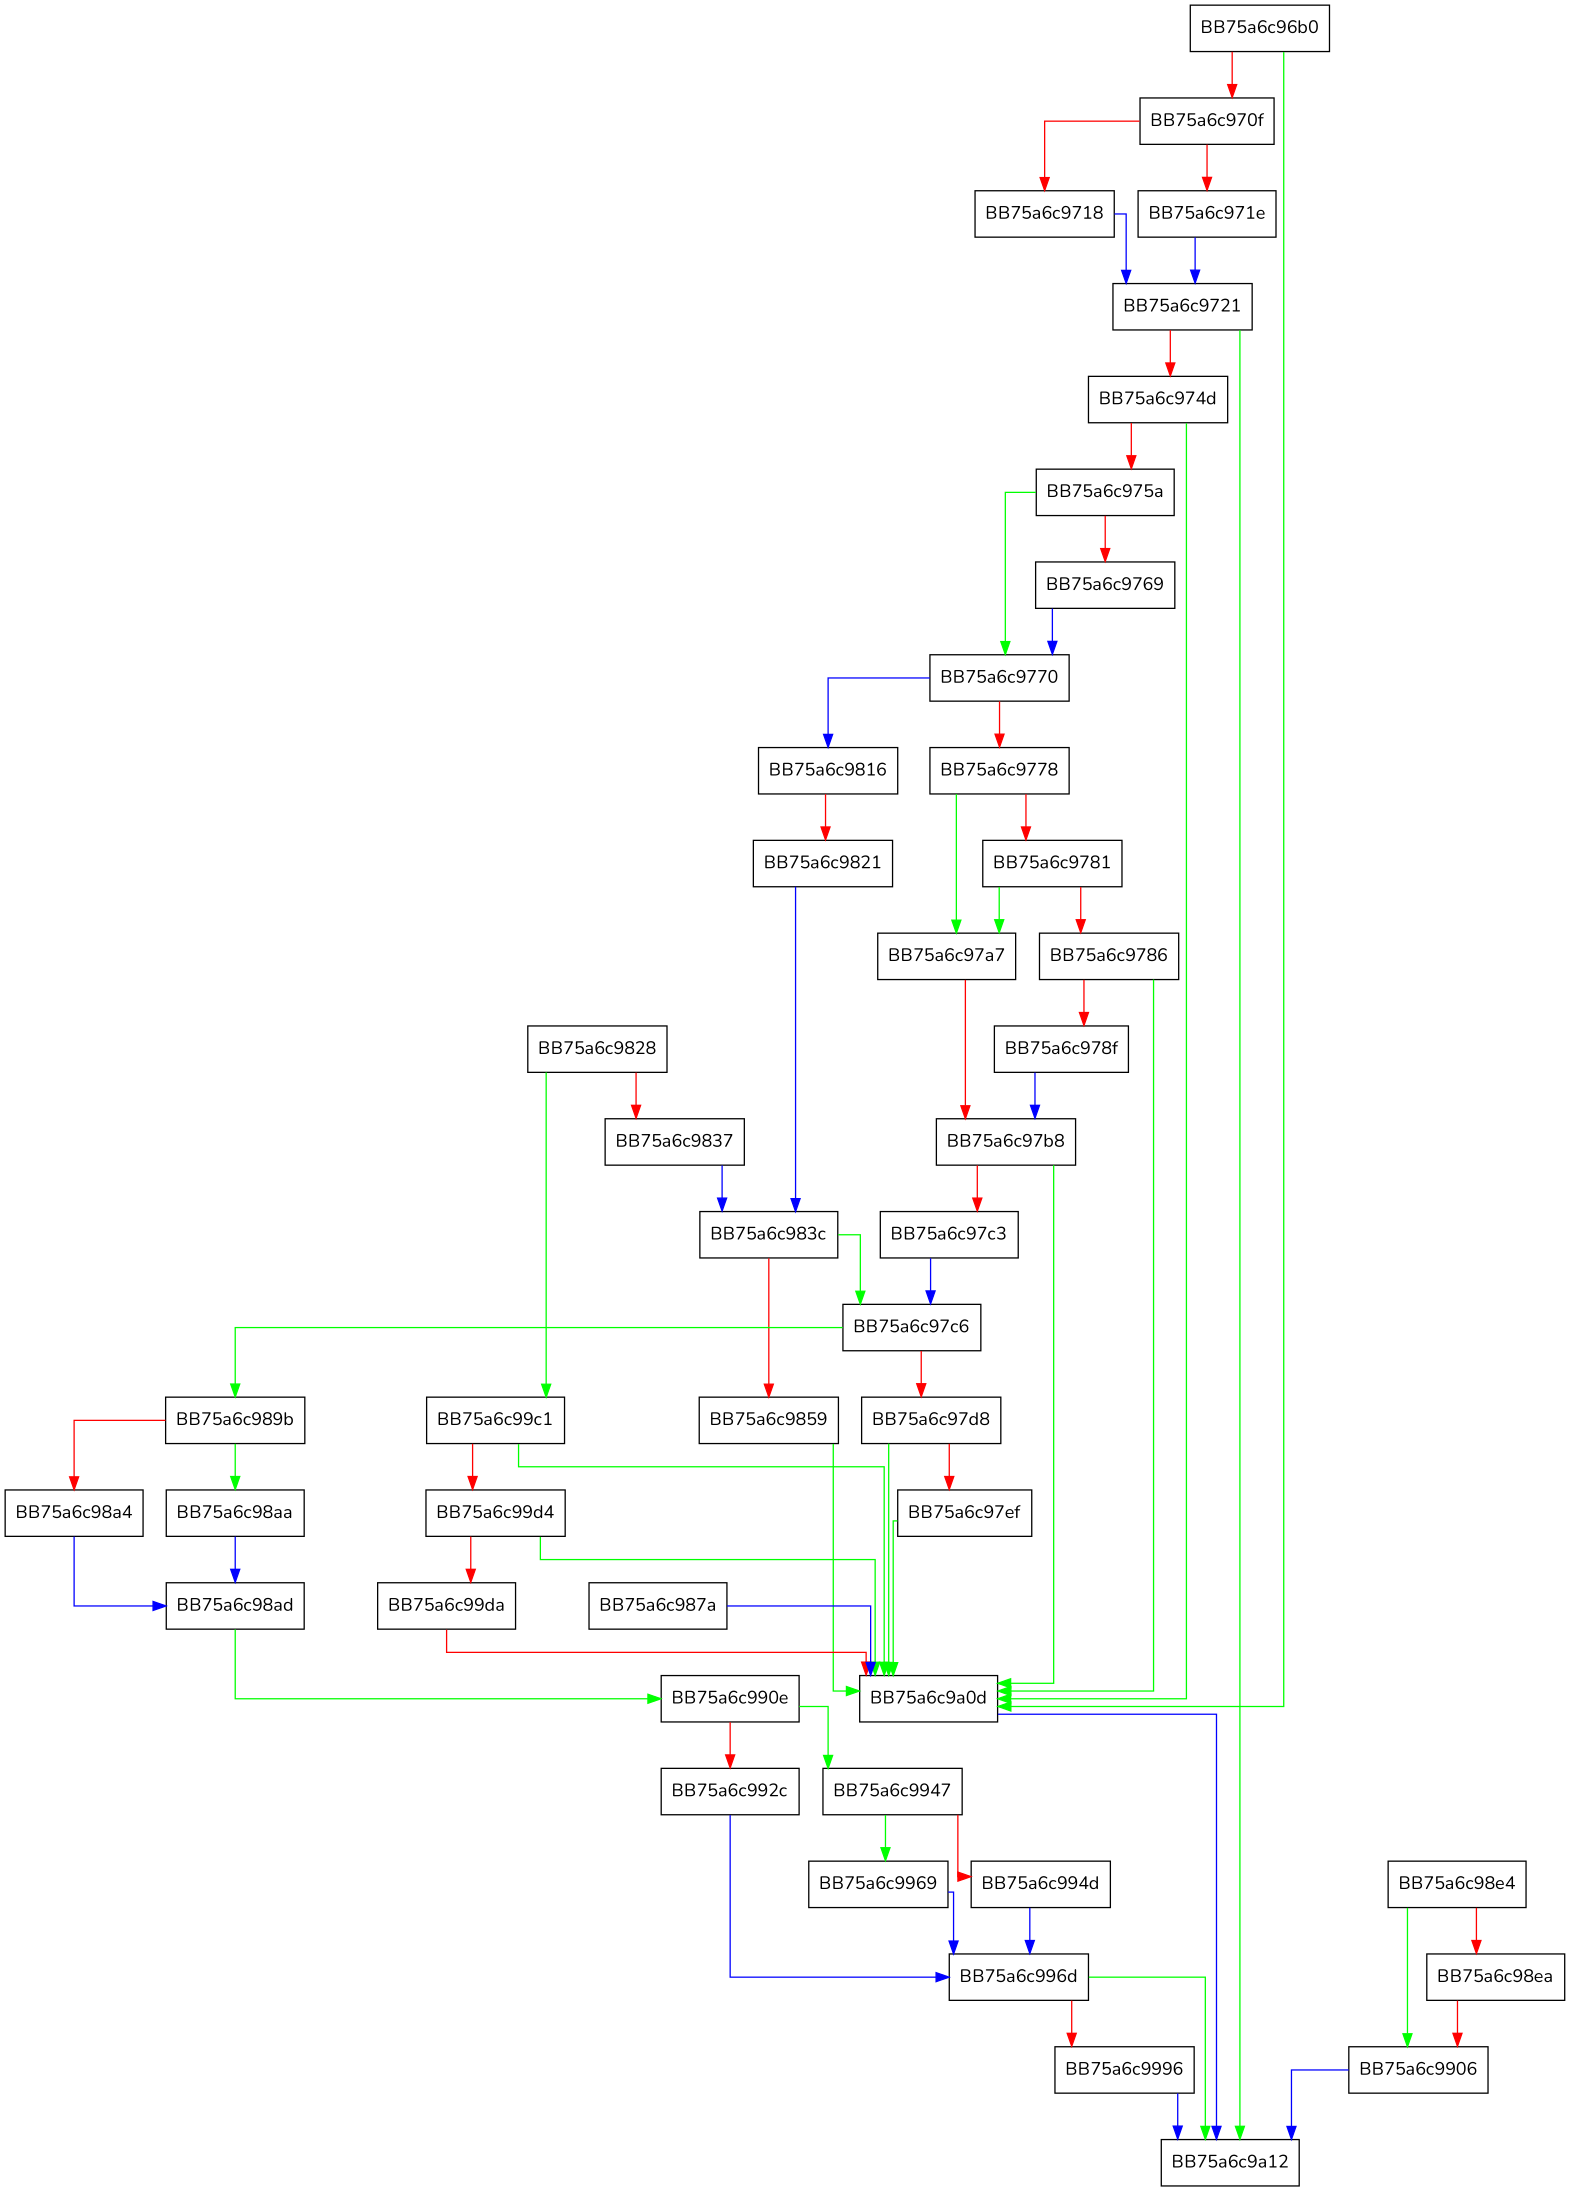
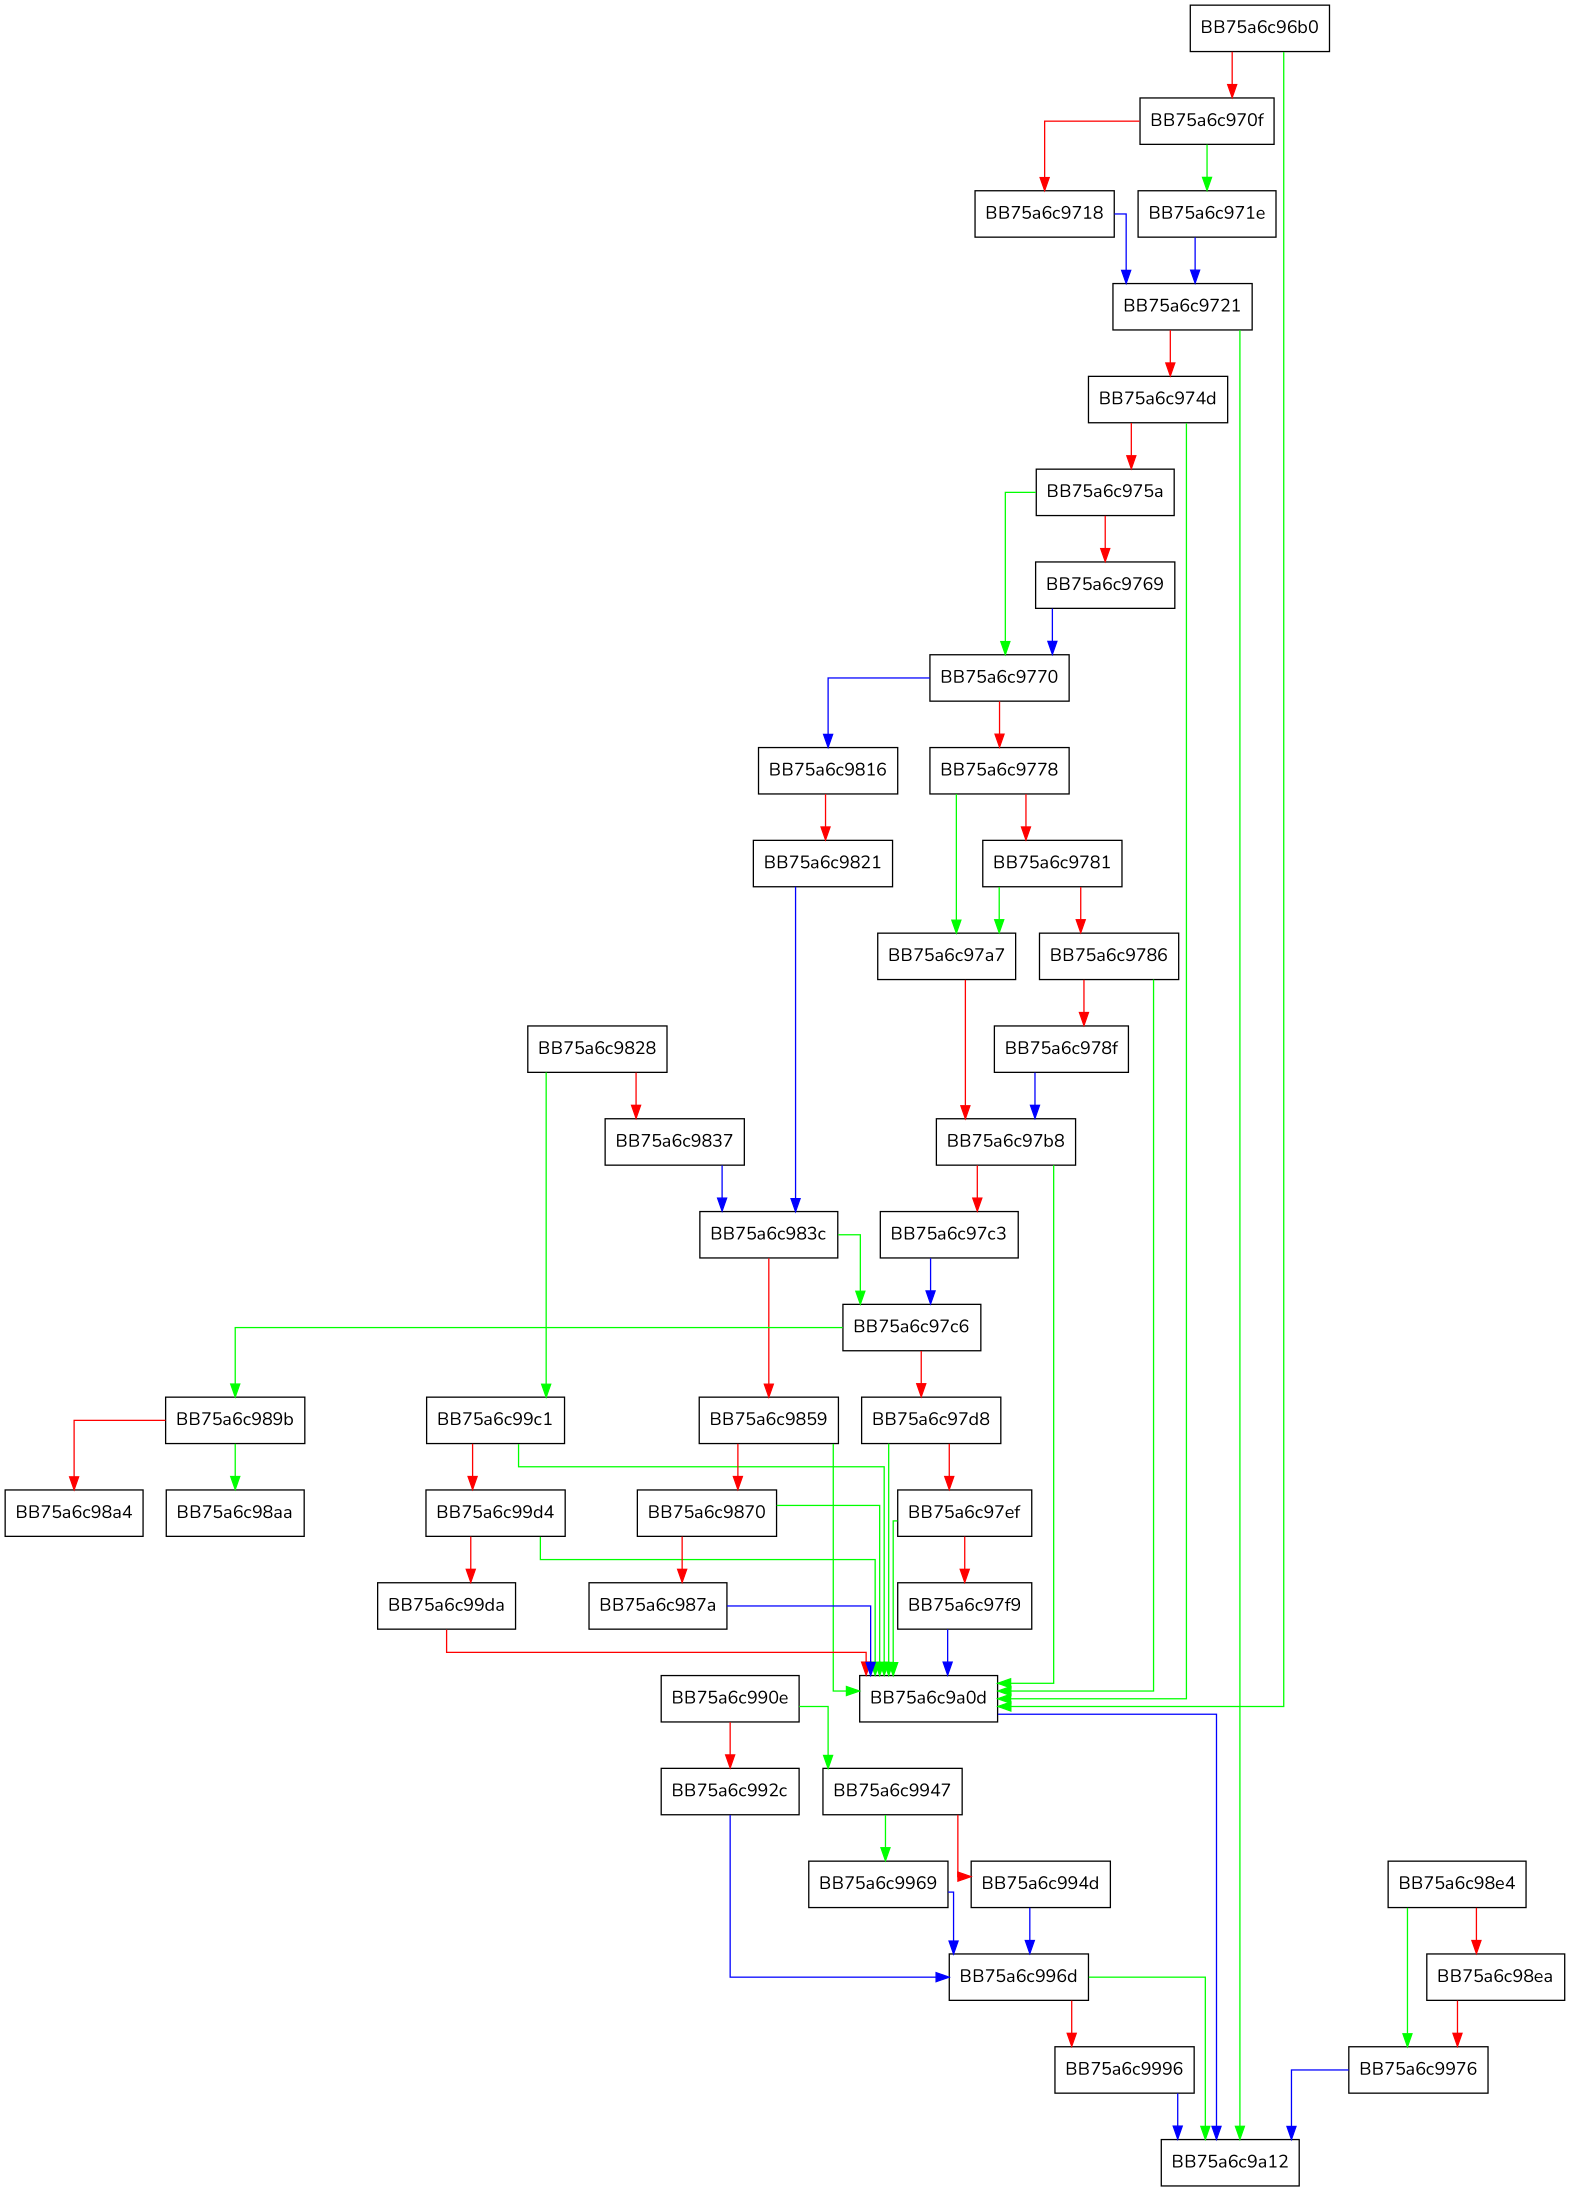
edge "BB75a6c970f" -> "BB75a6c971e": color red -> green
node "BB75a6c9870": added
node "BB75a6c98ad": removed
node "BB75a6c97f9": added
node "BB75a6c9906": label "BB75a6c9906" -> "BB75a6c9976"
